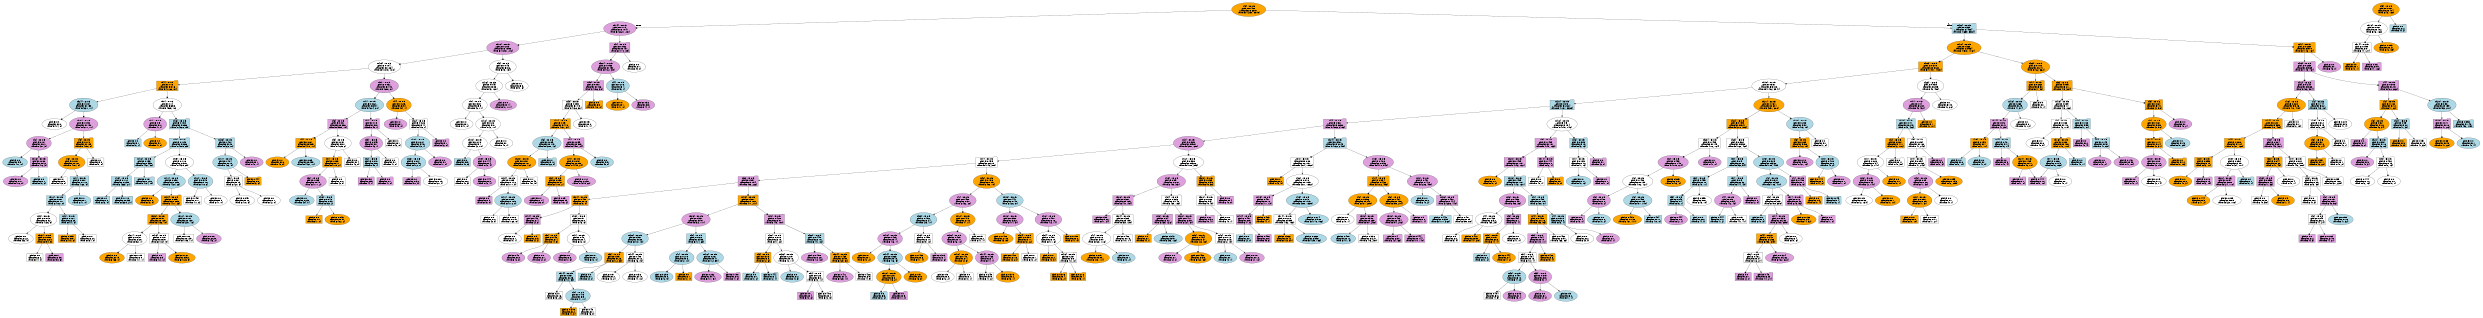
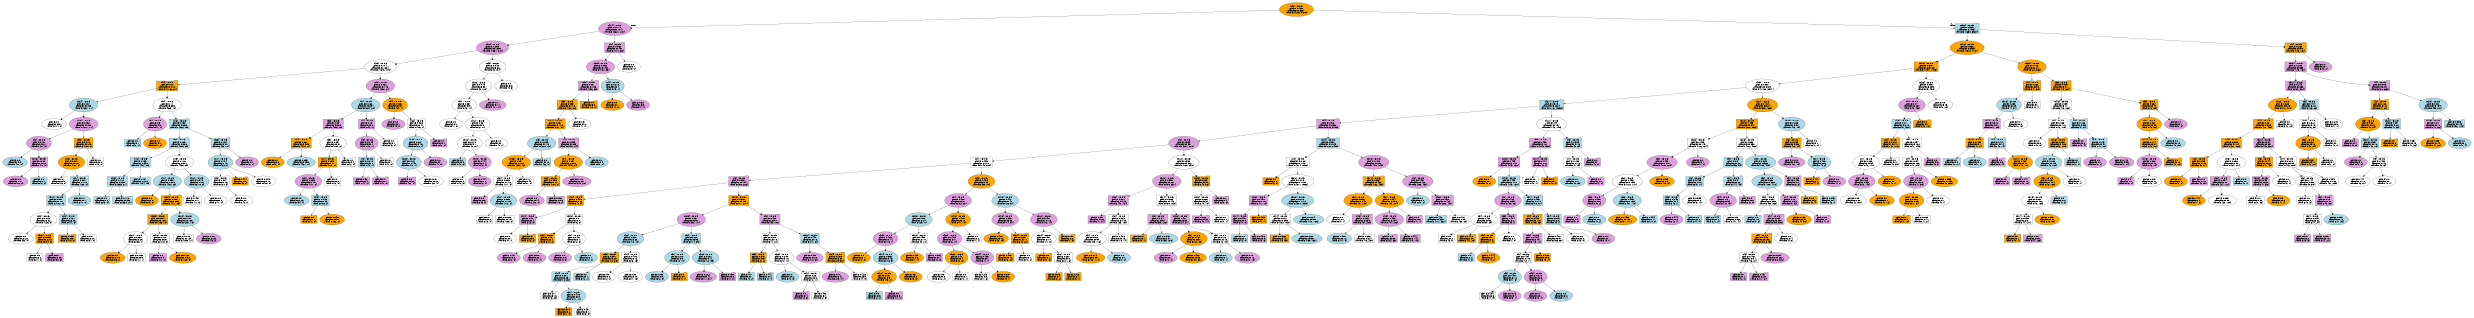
node "X[3] <= 0.5 gini = 0.093 samples = 478 value = [738, 38]": fillcolor white -> orange
edge "X[7] <= 0.5 gini = 0.066 samples = 105 value = [6, 169]" -> "gini = 0.444 samples = 10 value = [5, 10]": now "X[7] <= 0.5 gini = 0.066 samples = 105 value = [6, 169]" -> "X[5] <= 0.5 gini = 0.067 samples = 104 value = [6, 168]"
edge "X[8] <= 0.5 gini = 0.227 samples = 13 value = [20, 3]" -> "gini = 0.245 samples = 12 value = [18, 3]": now "X[17] <= 0.5 gini = 0.404 samples = 19 value = [23, 9]" -> "gini = 0.245 samples = 12 value = [18, 3]"
